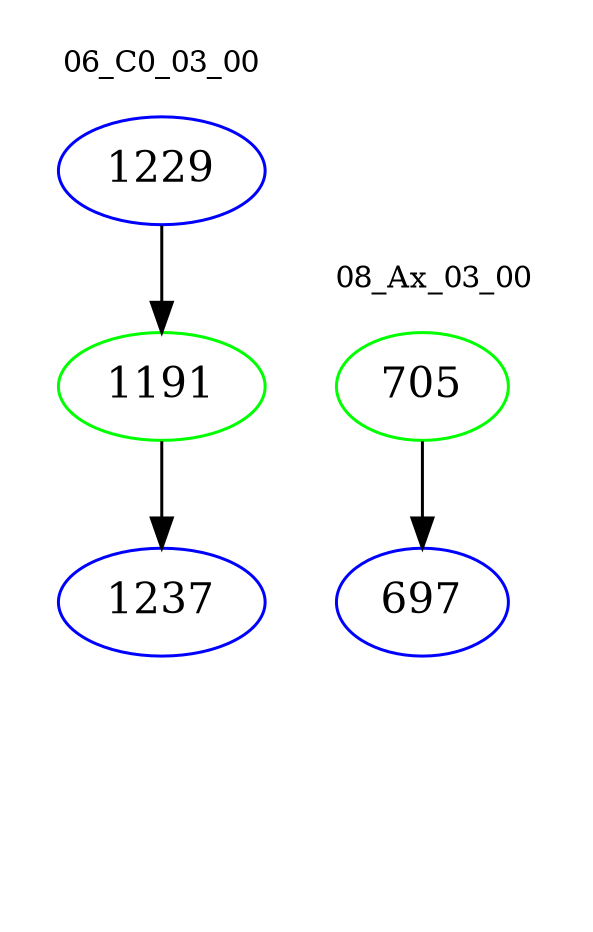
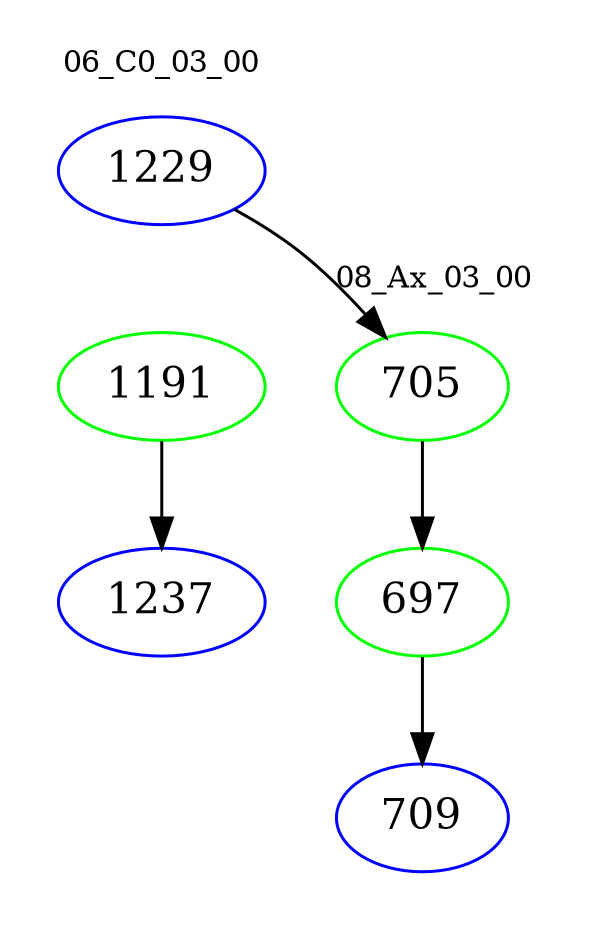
edge "1229" -> "1191": now "1229" -> "705"
node "697": color blue -> green
node "709": added
